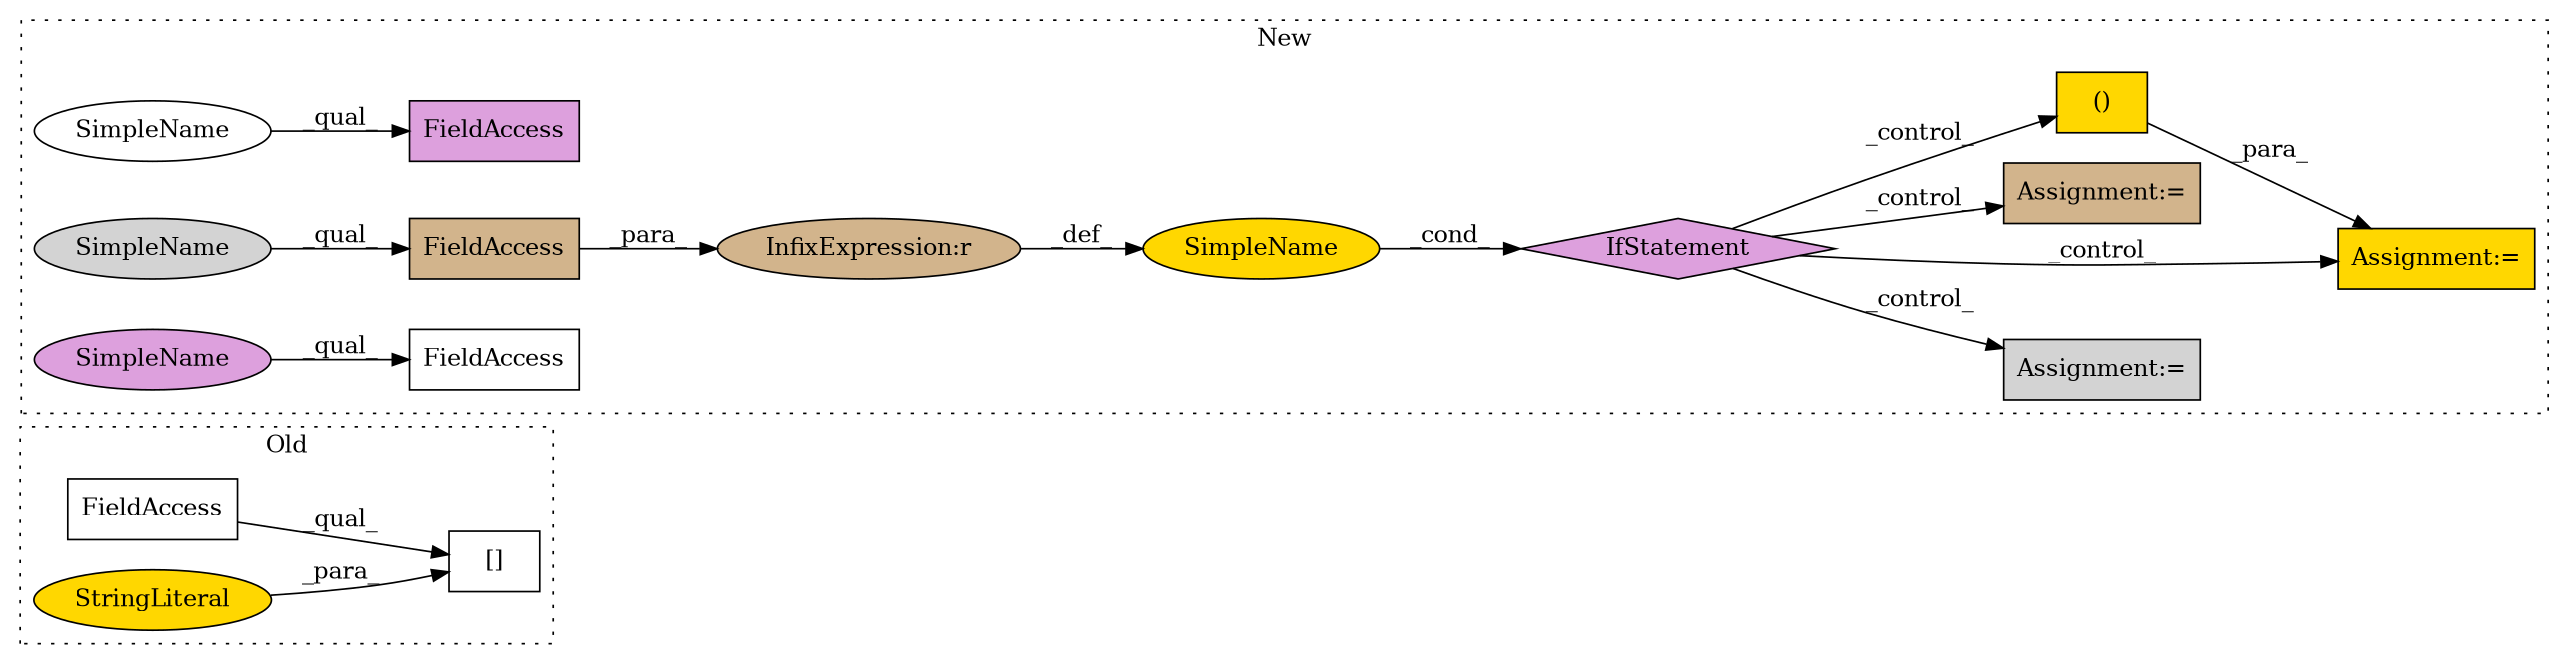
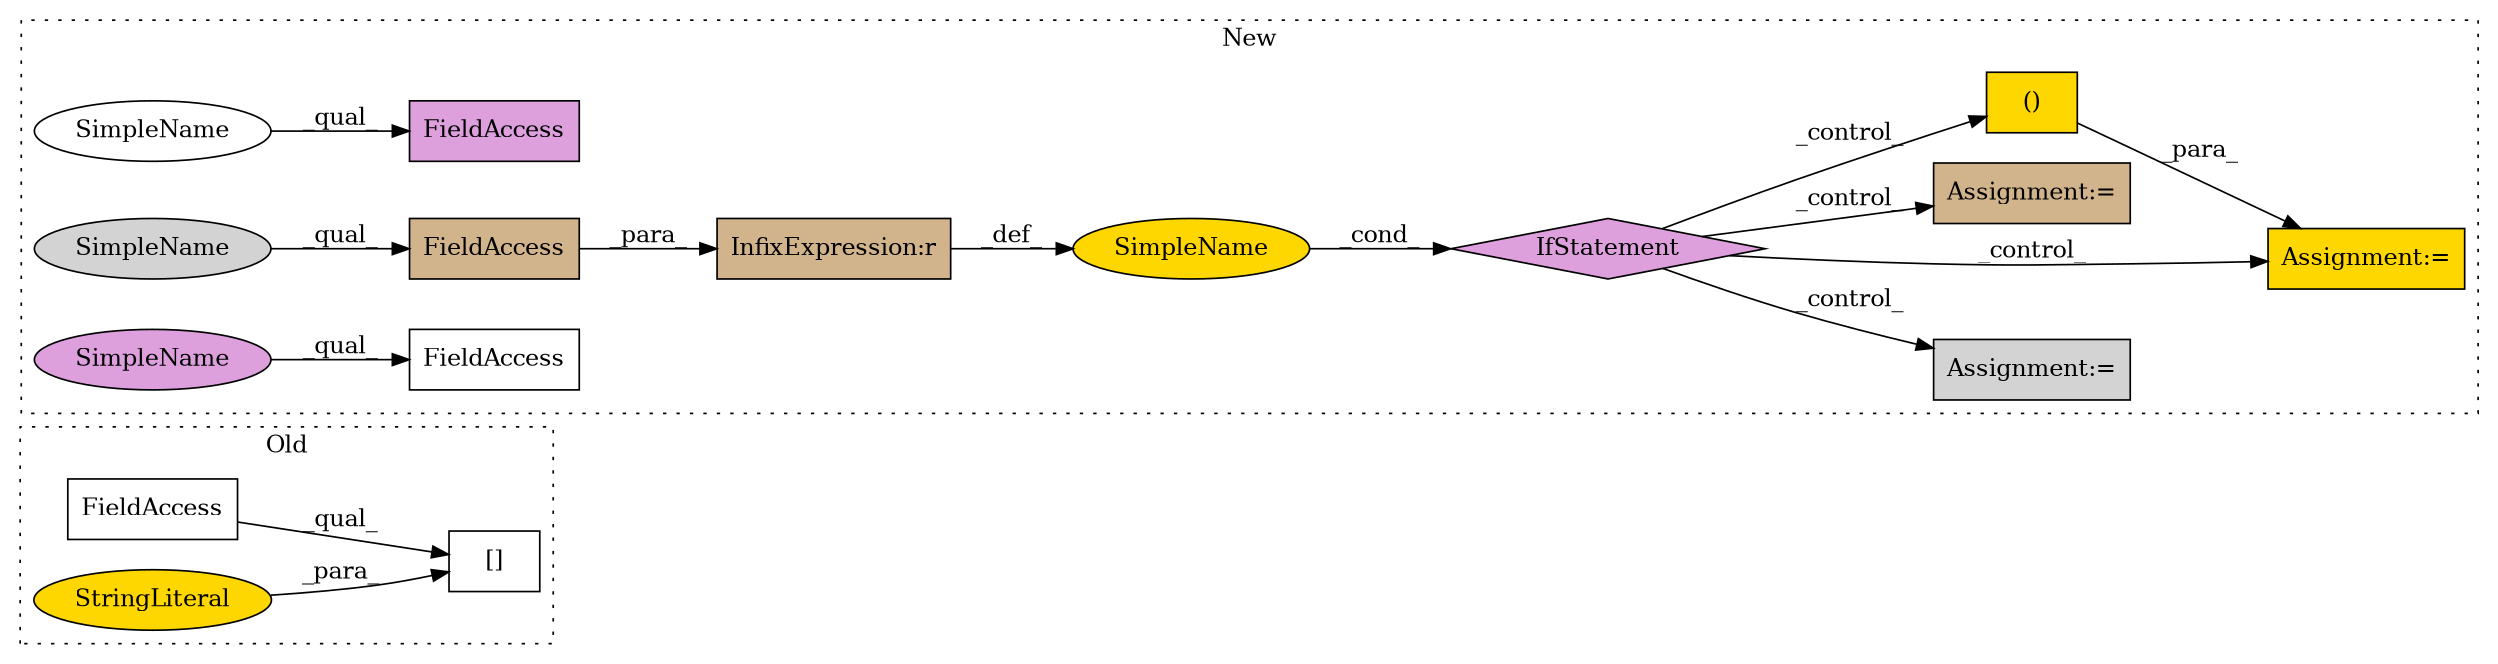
node "InfixExpression:r": shape ellipse -> box
